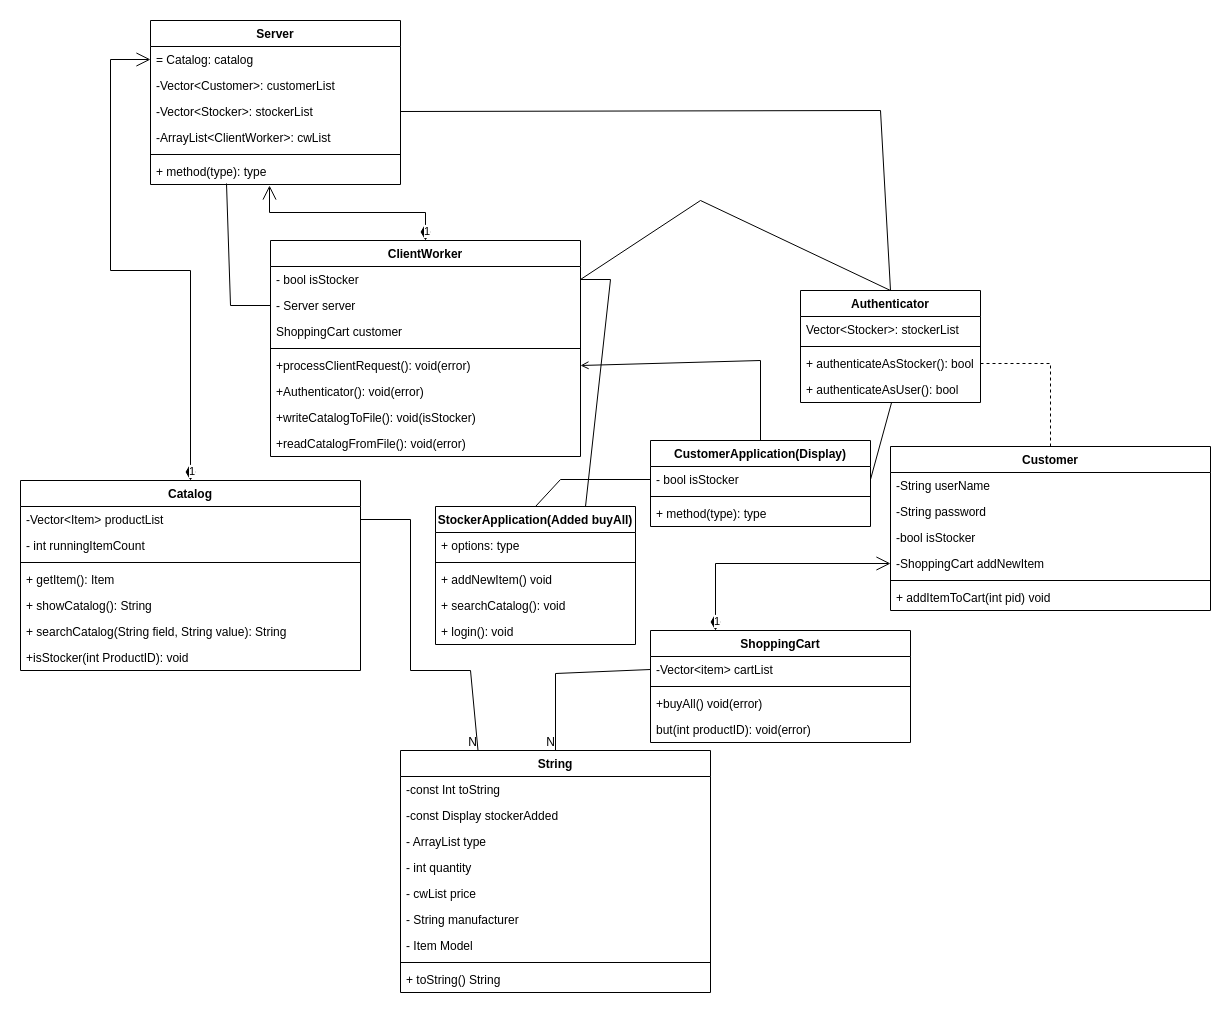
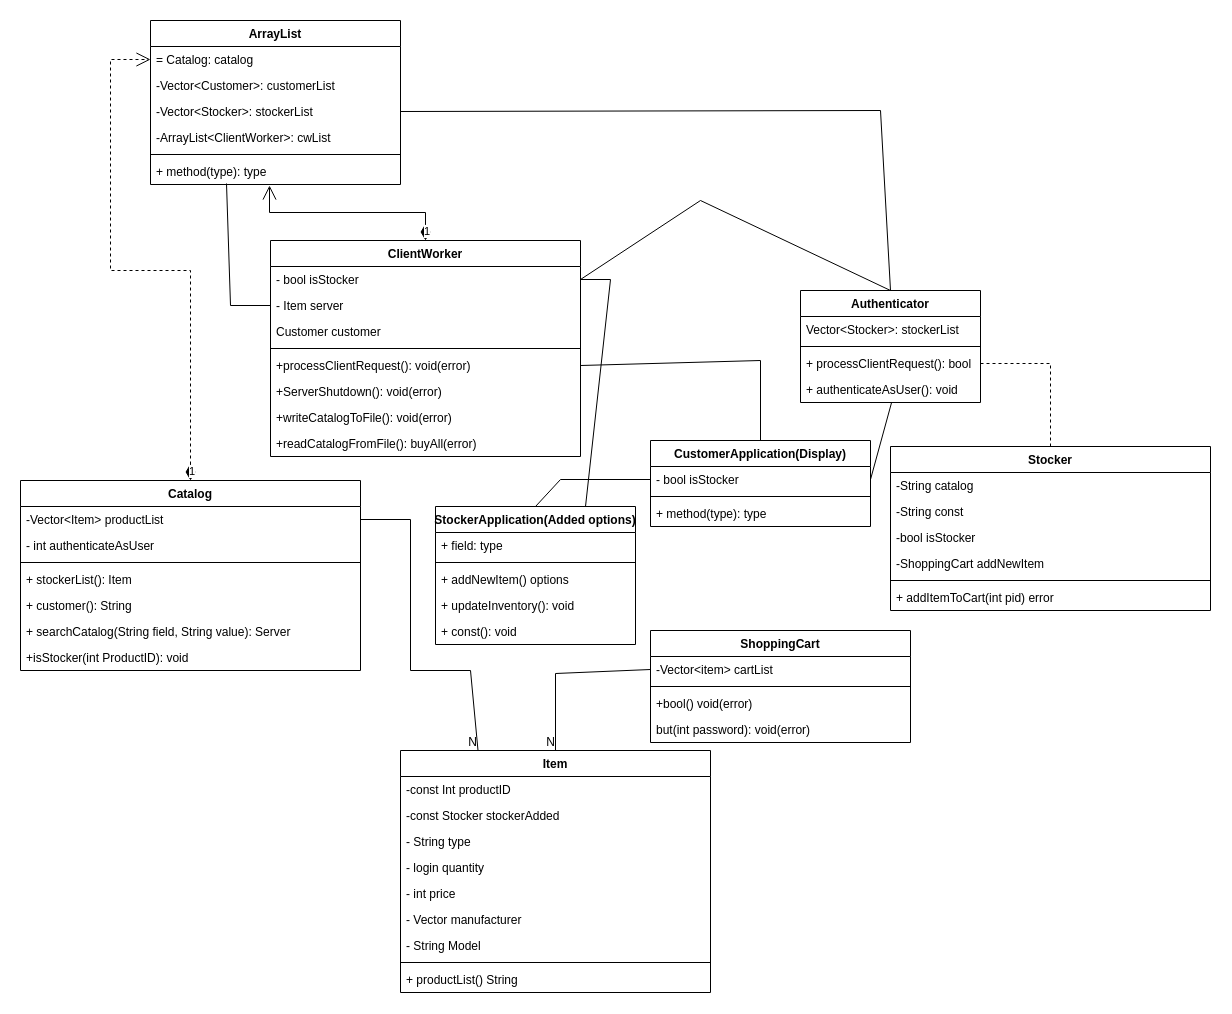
node "Server": label "Server" -> "ArrayList"
edge "= Catalog: catalog" -- "Catalog": style solid -> dashed
node "- Server server": label "- Server server" -> "- Item server"
node "ShoppingCart customer": label "ShoppingCart customer" -> "Customer customer"
node "+ authenticateAsStocker(): bool": label "+ authenticateAsStocker(): bool" -> "+ processClientRequest(): bool"
edge "CustomerApplication(Display)" -> "+processClientRequest(): void(error)": arrowhead open -> none
node "+ authenticateAsUser(): bool": label "+ authenticateAsUser(): bool" -> "+ authenticateAsUser(): void"
node "+Authenticator(): void(error)": label "+Authenticator(): void(error)" -> "+ServerShutdown(): void(error)"
node "+writeCatalogToFile(): void(isStocker)": label "+writeCatalogToFile(): void(isStocker)" -> "+writeCatalogToFile(): void(error)"
node "+readCatalogFromFile(): void(error)": label "+readCatalogFromFile(): void(error)" -> "+readCatalogFromFile(): buyAll(error)"
node "Customer": label "Customer" -> "Stocker"
node "-String userName": label "-String userName" -> "-String catalog"
node "-String password": label "-String password" -> "-String const"
node "StockerApplication(Added buyAll)": label "StockerApplication(Added buyAll)" -> "StockerApplication(Added options)"
node "- int runningItemCount": label "- int runningItemCount" -> "- int authenticateAsUser"
node "+ options: type": label "+ options: type" -> "+ field: type"
edge "-ShoppingCart addNewItem" -- "ShoppingCart": removed, label "1"
node "+ getItem(): Item": label "+ getItem(): Item" -> "+ stockerList(): Item"
node "+ addNewItem() void": label "+ addNewItem() void" -> "+ addNewItem() options"
node "+ addItemToCart(int pid) void": label "+ addItemToCart(int pid) void" -> "+ addItemToCart(int pid) error"
node "+ showCatalog(): String": label "+ showCatalog(): String" -> "+ customer(): String"
node "+ searchCatalog(): void": label "+ searchCatalog(): void" -> "+ updateInventory(): void"
node "+ searchCatalog(String field, String value): String": label "+ searchCatalog(String field, String value): String" -> "+ searchCatalog(String field, String value): Server"
node "+ login(): void": label "+ login(): void" -> "+ const(): void"
node "+buyAll() void(error)": label "+buyAll() void(error)" -> "+bool() void(error)"
node "but(int productID): void(error)": label "but(int productID): void(error)" -> "but(int password): void(error)"
node "String": label "String" -> "Item"
node "-const Int toString": label "-const Int toString" -> "-const Int productID"
node "-const Display stockerAdded": label "-const Display stockerAdded" -> "-const Stocker stockerAdded"
node "- ArrayList type": label "- ArrayList type" -> "- String type"
node "- int quantity": label "- int quantity" -> "- login quantity"
node "- cwList price": label "- cwList price" -> "- int price"
node "- String manufacturer": label "- String manufacturer" -> "- Vector manufacturer"
node "- Item Model": label "- Item Model" -> "- String Model"
node "+ toString() String": label "+ toString() String" -> "+ productList() String"
